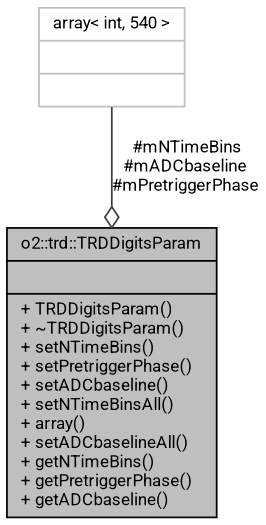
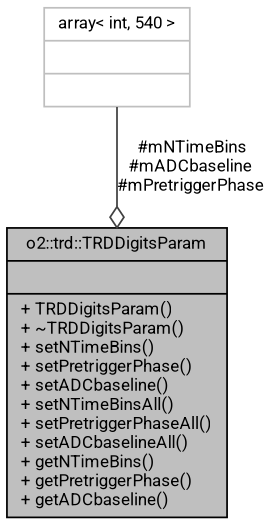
node "o2::trd::TRDDigitsParam": text "+ array()" -> "+ setPretriggerPhaseAll()"
